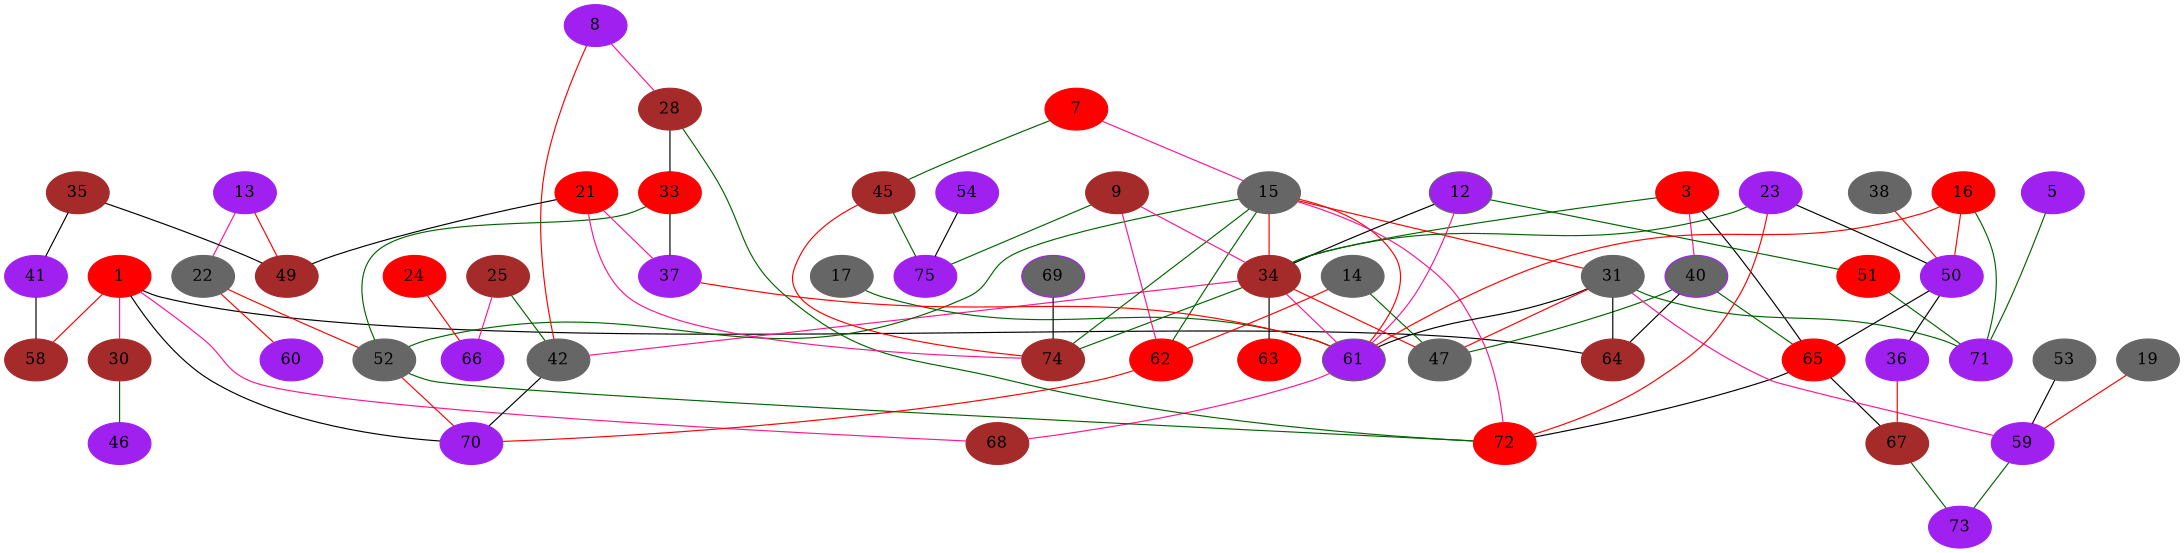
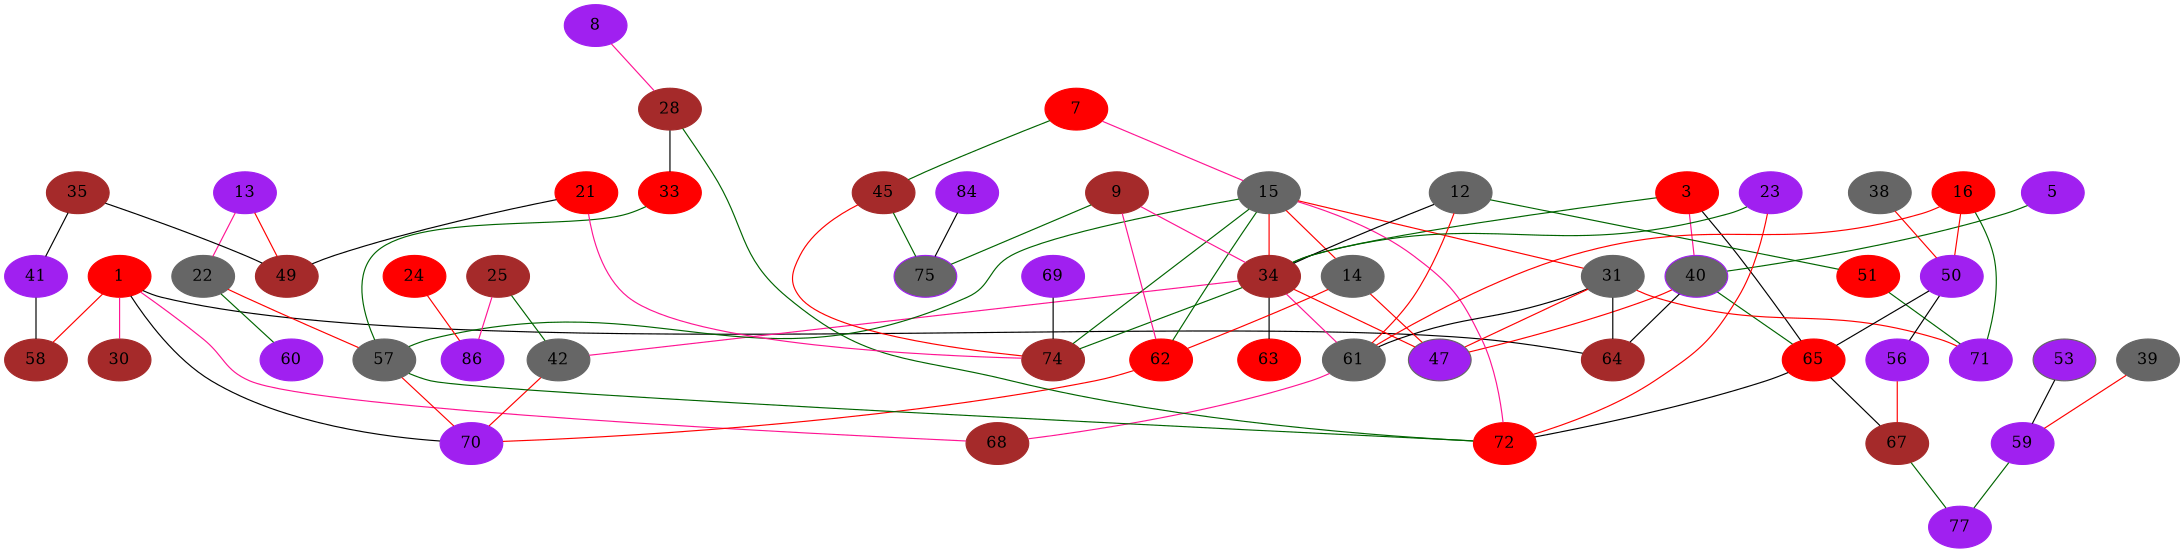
edge "8" -- "42": removed
node "54": label "54" -> "84"
node "12": fillcolor purple -> gray40
edge "23" -- "50": removed
edge "15" -- "61": now "15" -- "14"
node "37": removed
node "17": removed
node "75": fillcolor purple -> gray40
node "69": fillcolor gray40 -> purple
edge "5" -- "71": now "5" -- "40"
edge "12" -- "61": color deeppink -> red
edge "14" -- "47": color darkgreen -> red
edge "31" -- "71": color darkgreen -> red
edge "22" -- "60": color red -> darkgreen
edge "40" -- "47": color darkgreen -> red
node "52": label "52" -> "57"
node "66": label "66" -> "86"
node "61": fillcolor purple -> gray40
node "47": fillcolor gray40 -> purple
node "36": label "36" -> "56"
node "53": fillcolor gray40 -> purple
node "19": label "19" -> "39"
edge "31" -- "59": removed
edge "42" -- "70": color black -> red
node "46": removed
node "73": label "73" -> "77"
